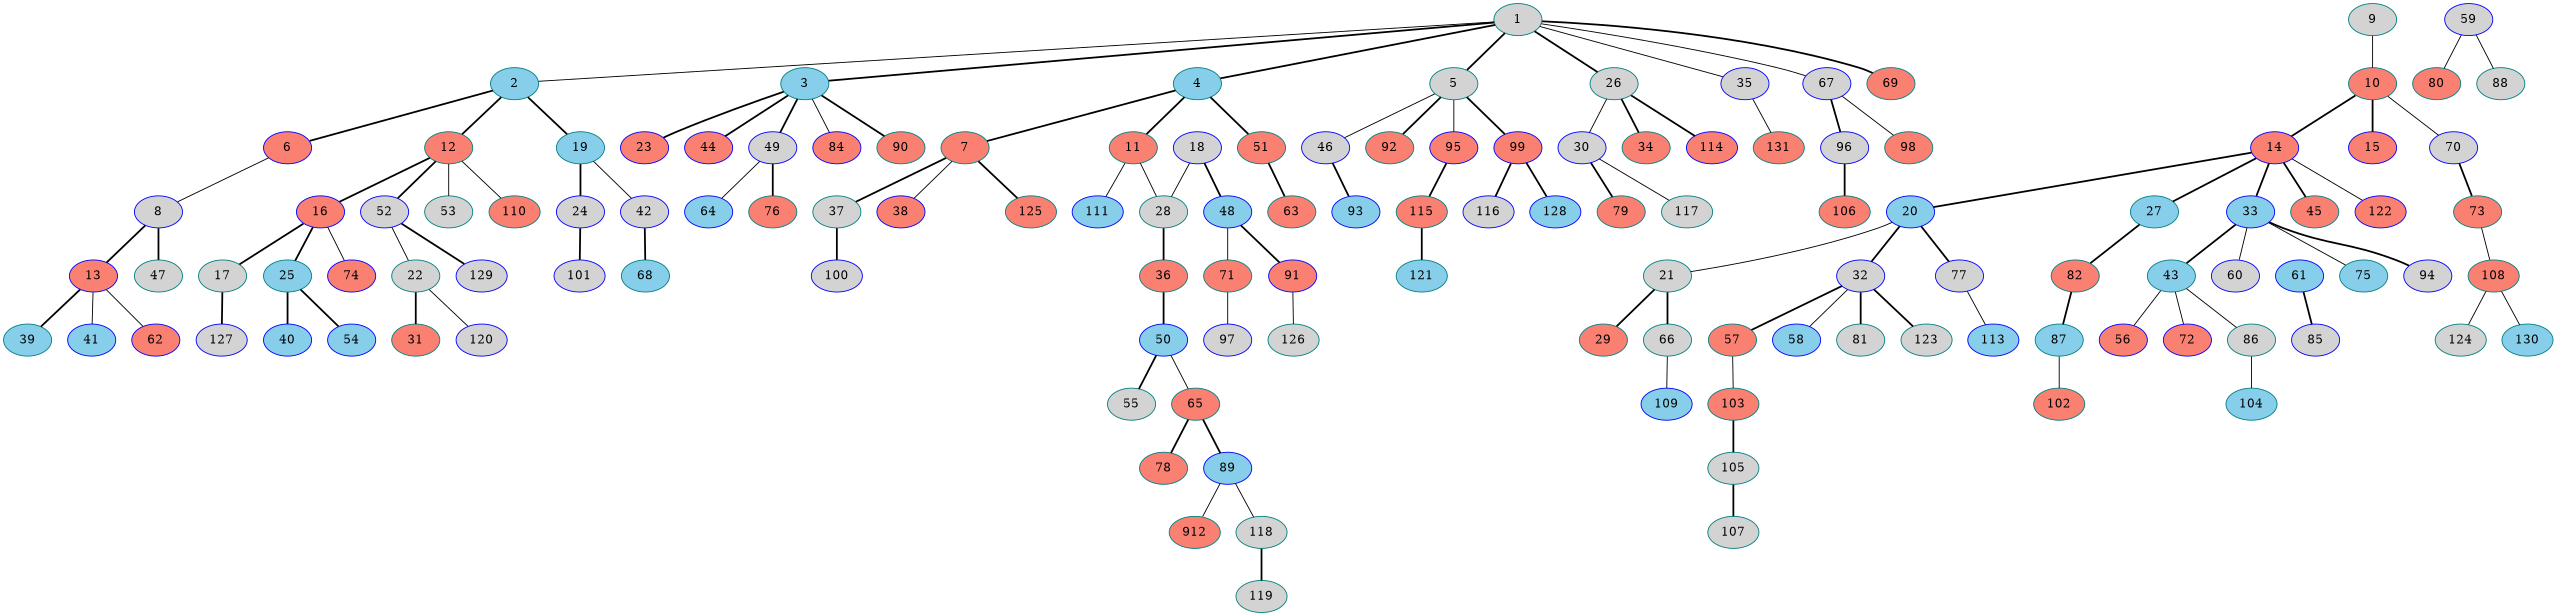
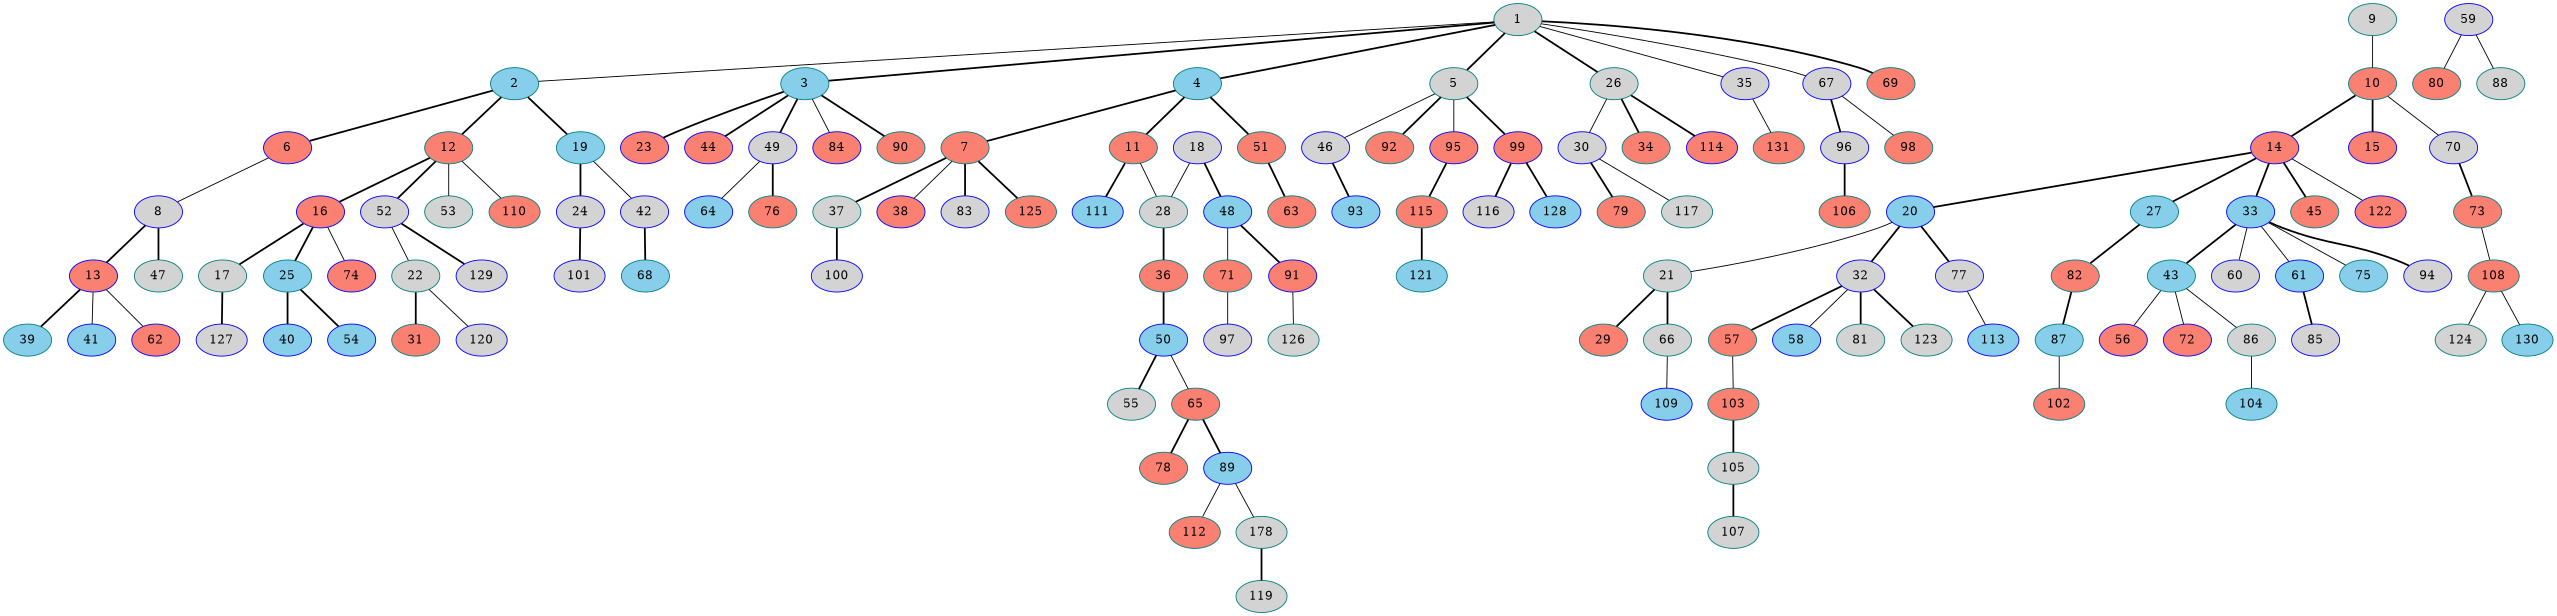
edge "11" -- "111": style solid -> bold
node "83": added
edge "33" -- "61": added
node "912": label "912" -> "112"
node "118": label "118" -> "178"
